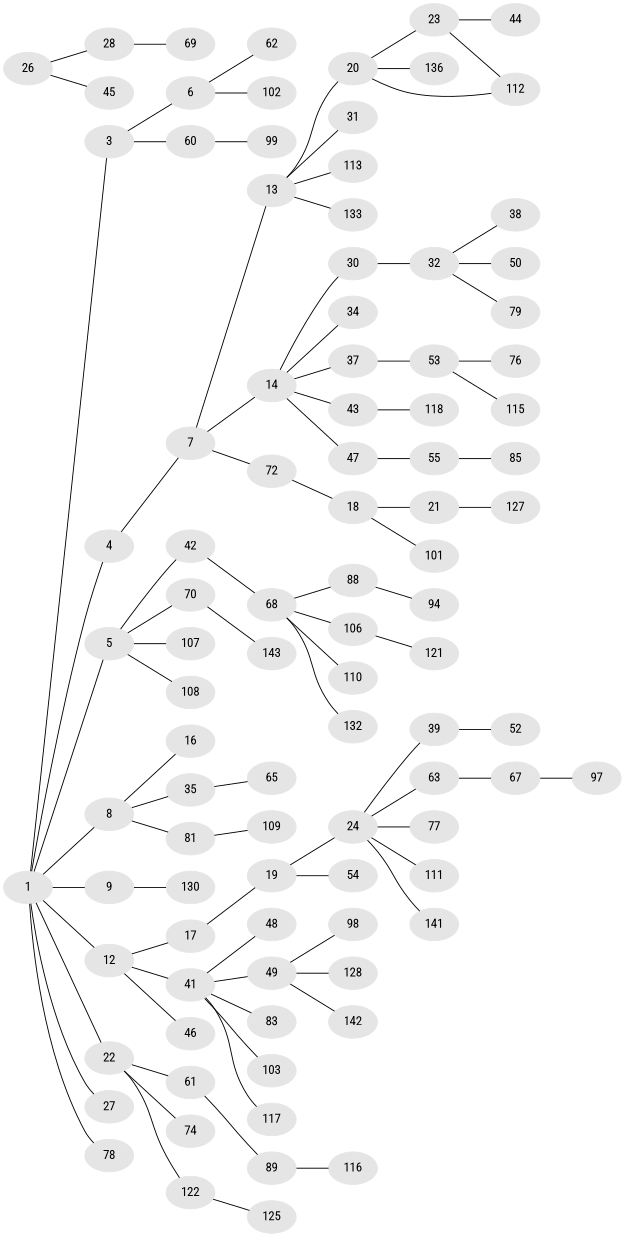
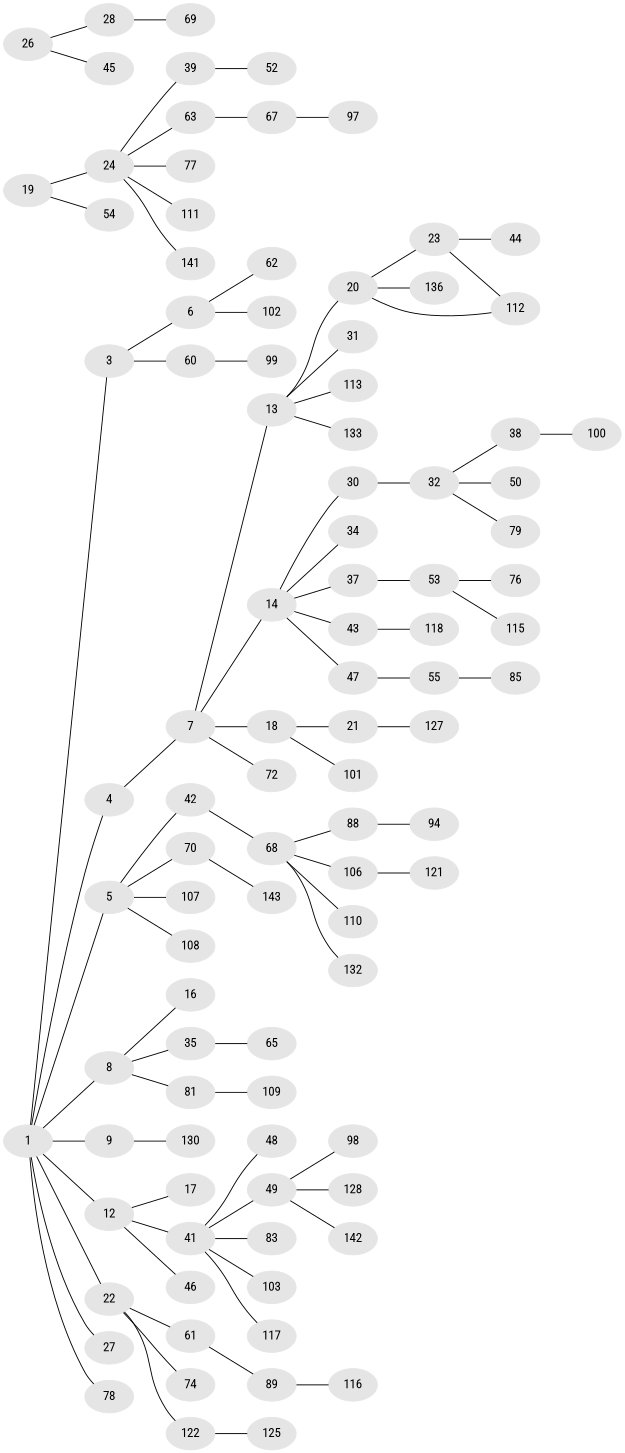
node "100": added
edge "72" -- "18": now "7" -- "18"
edge "19" -- "17": removed
